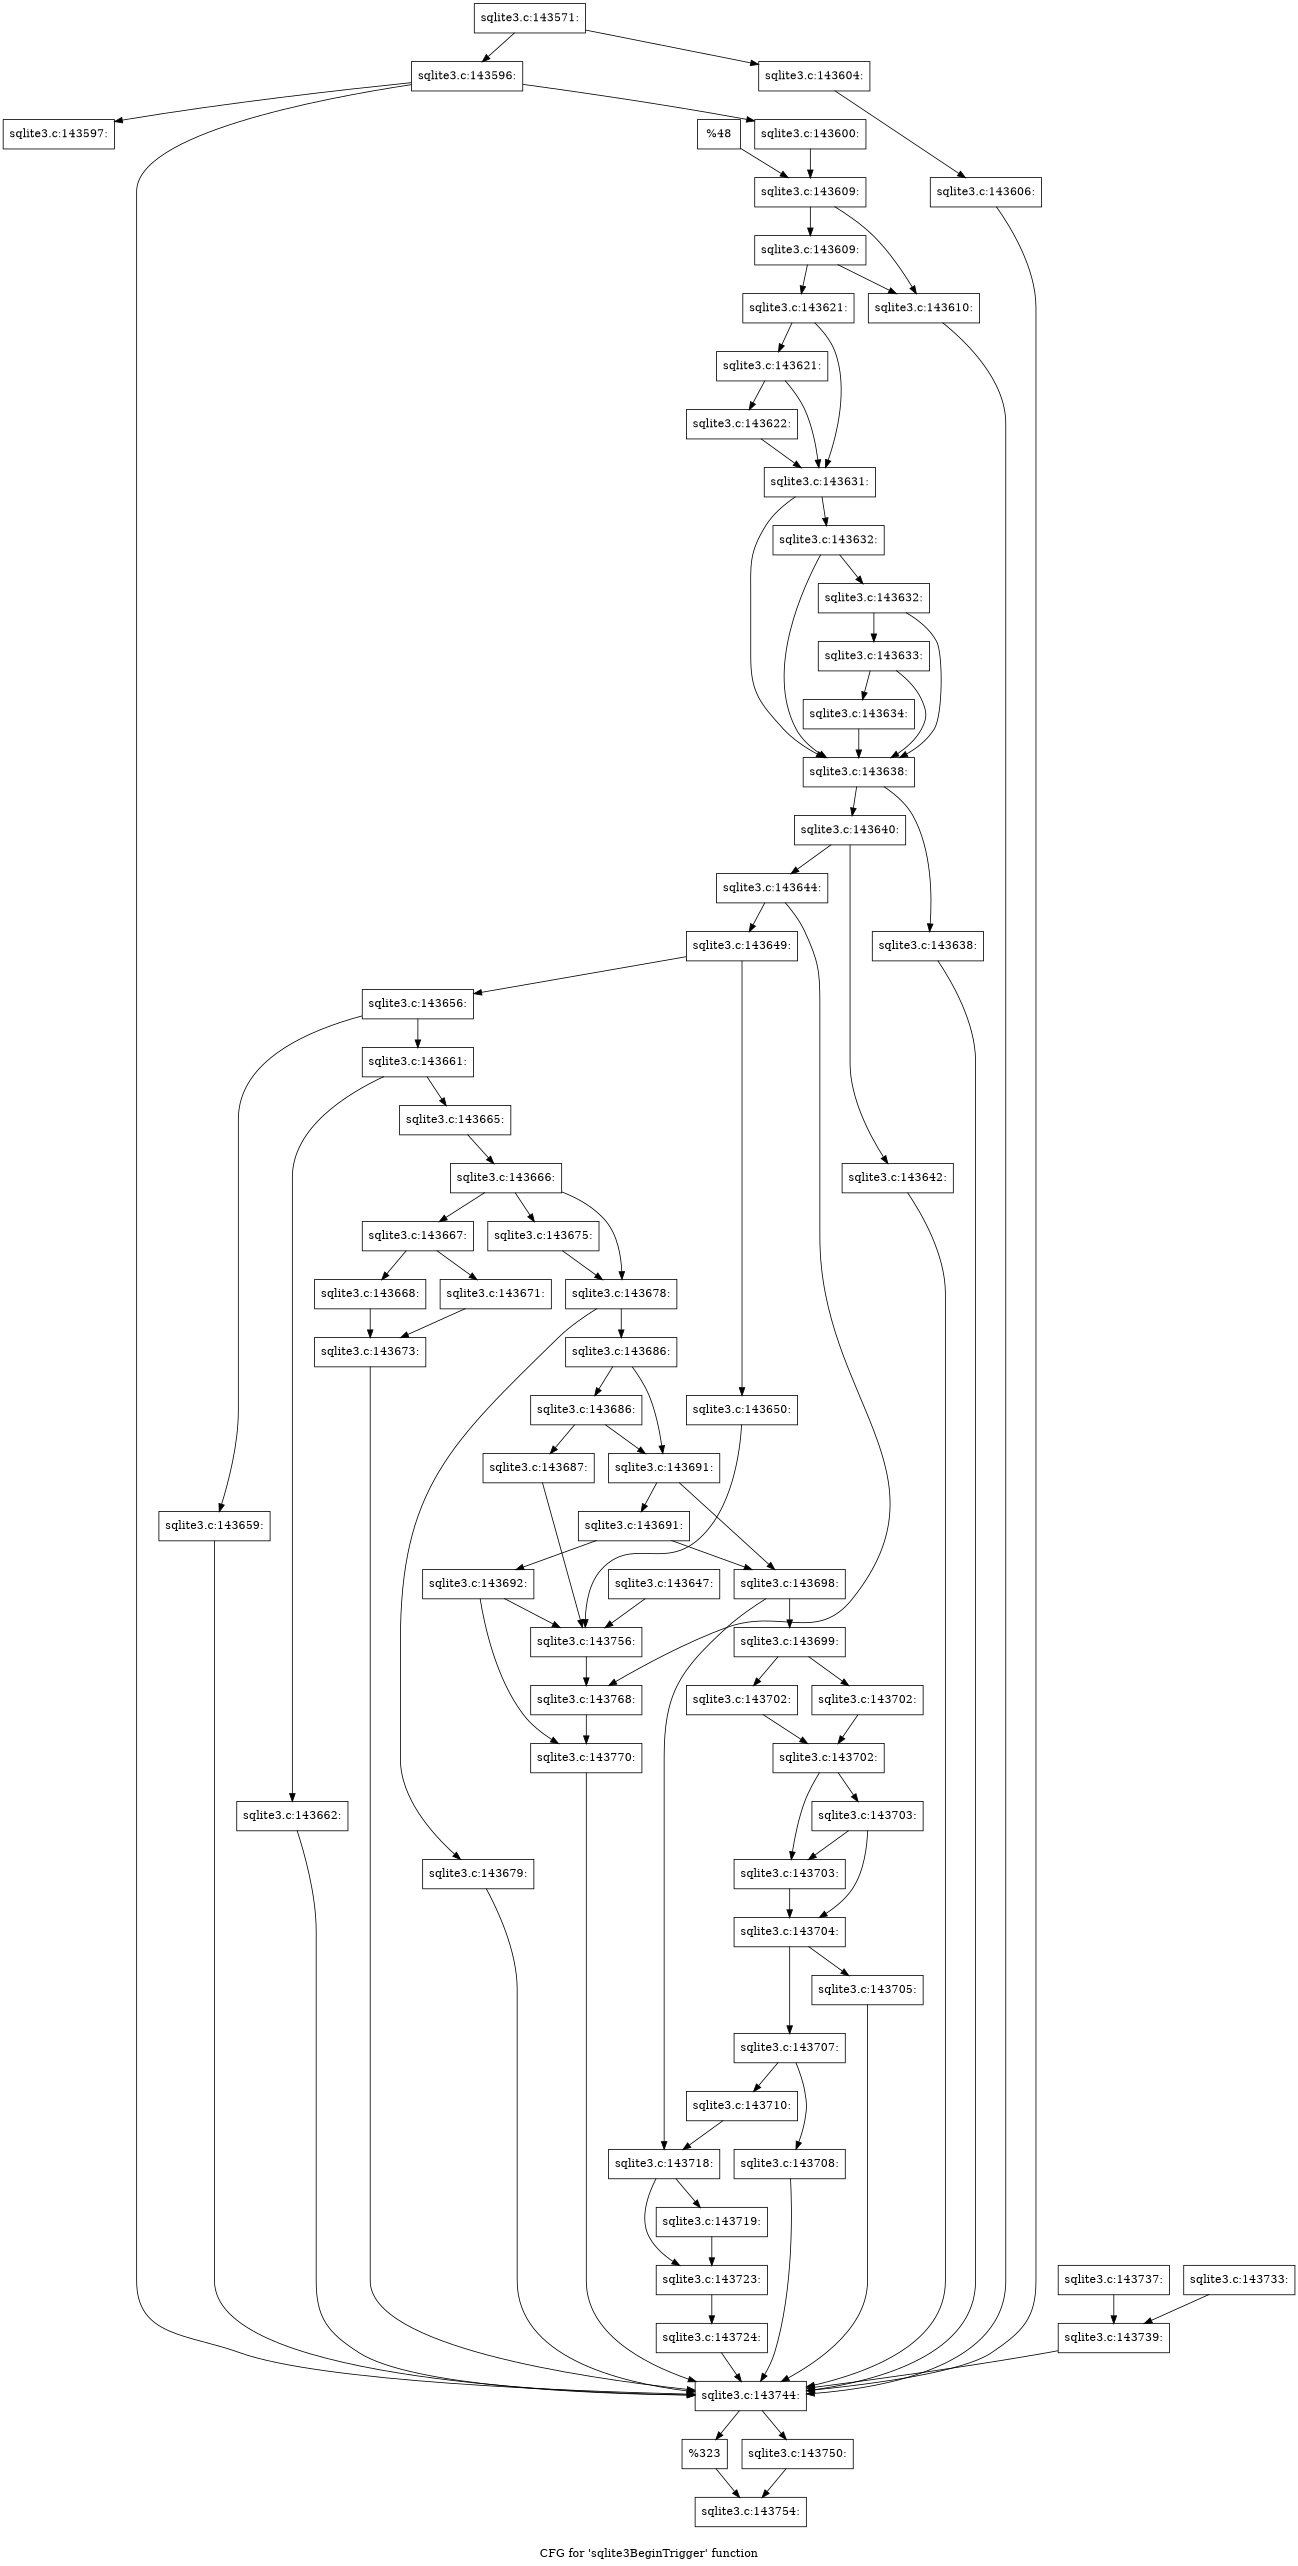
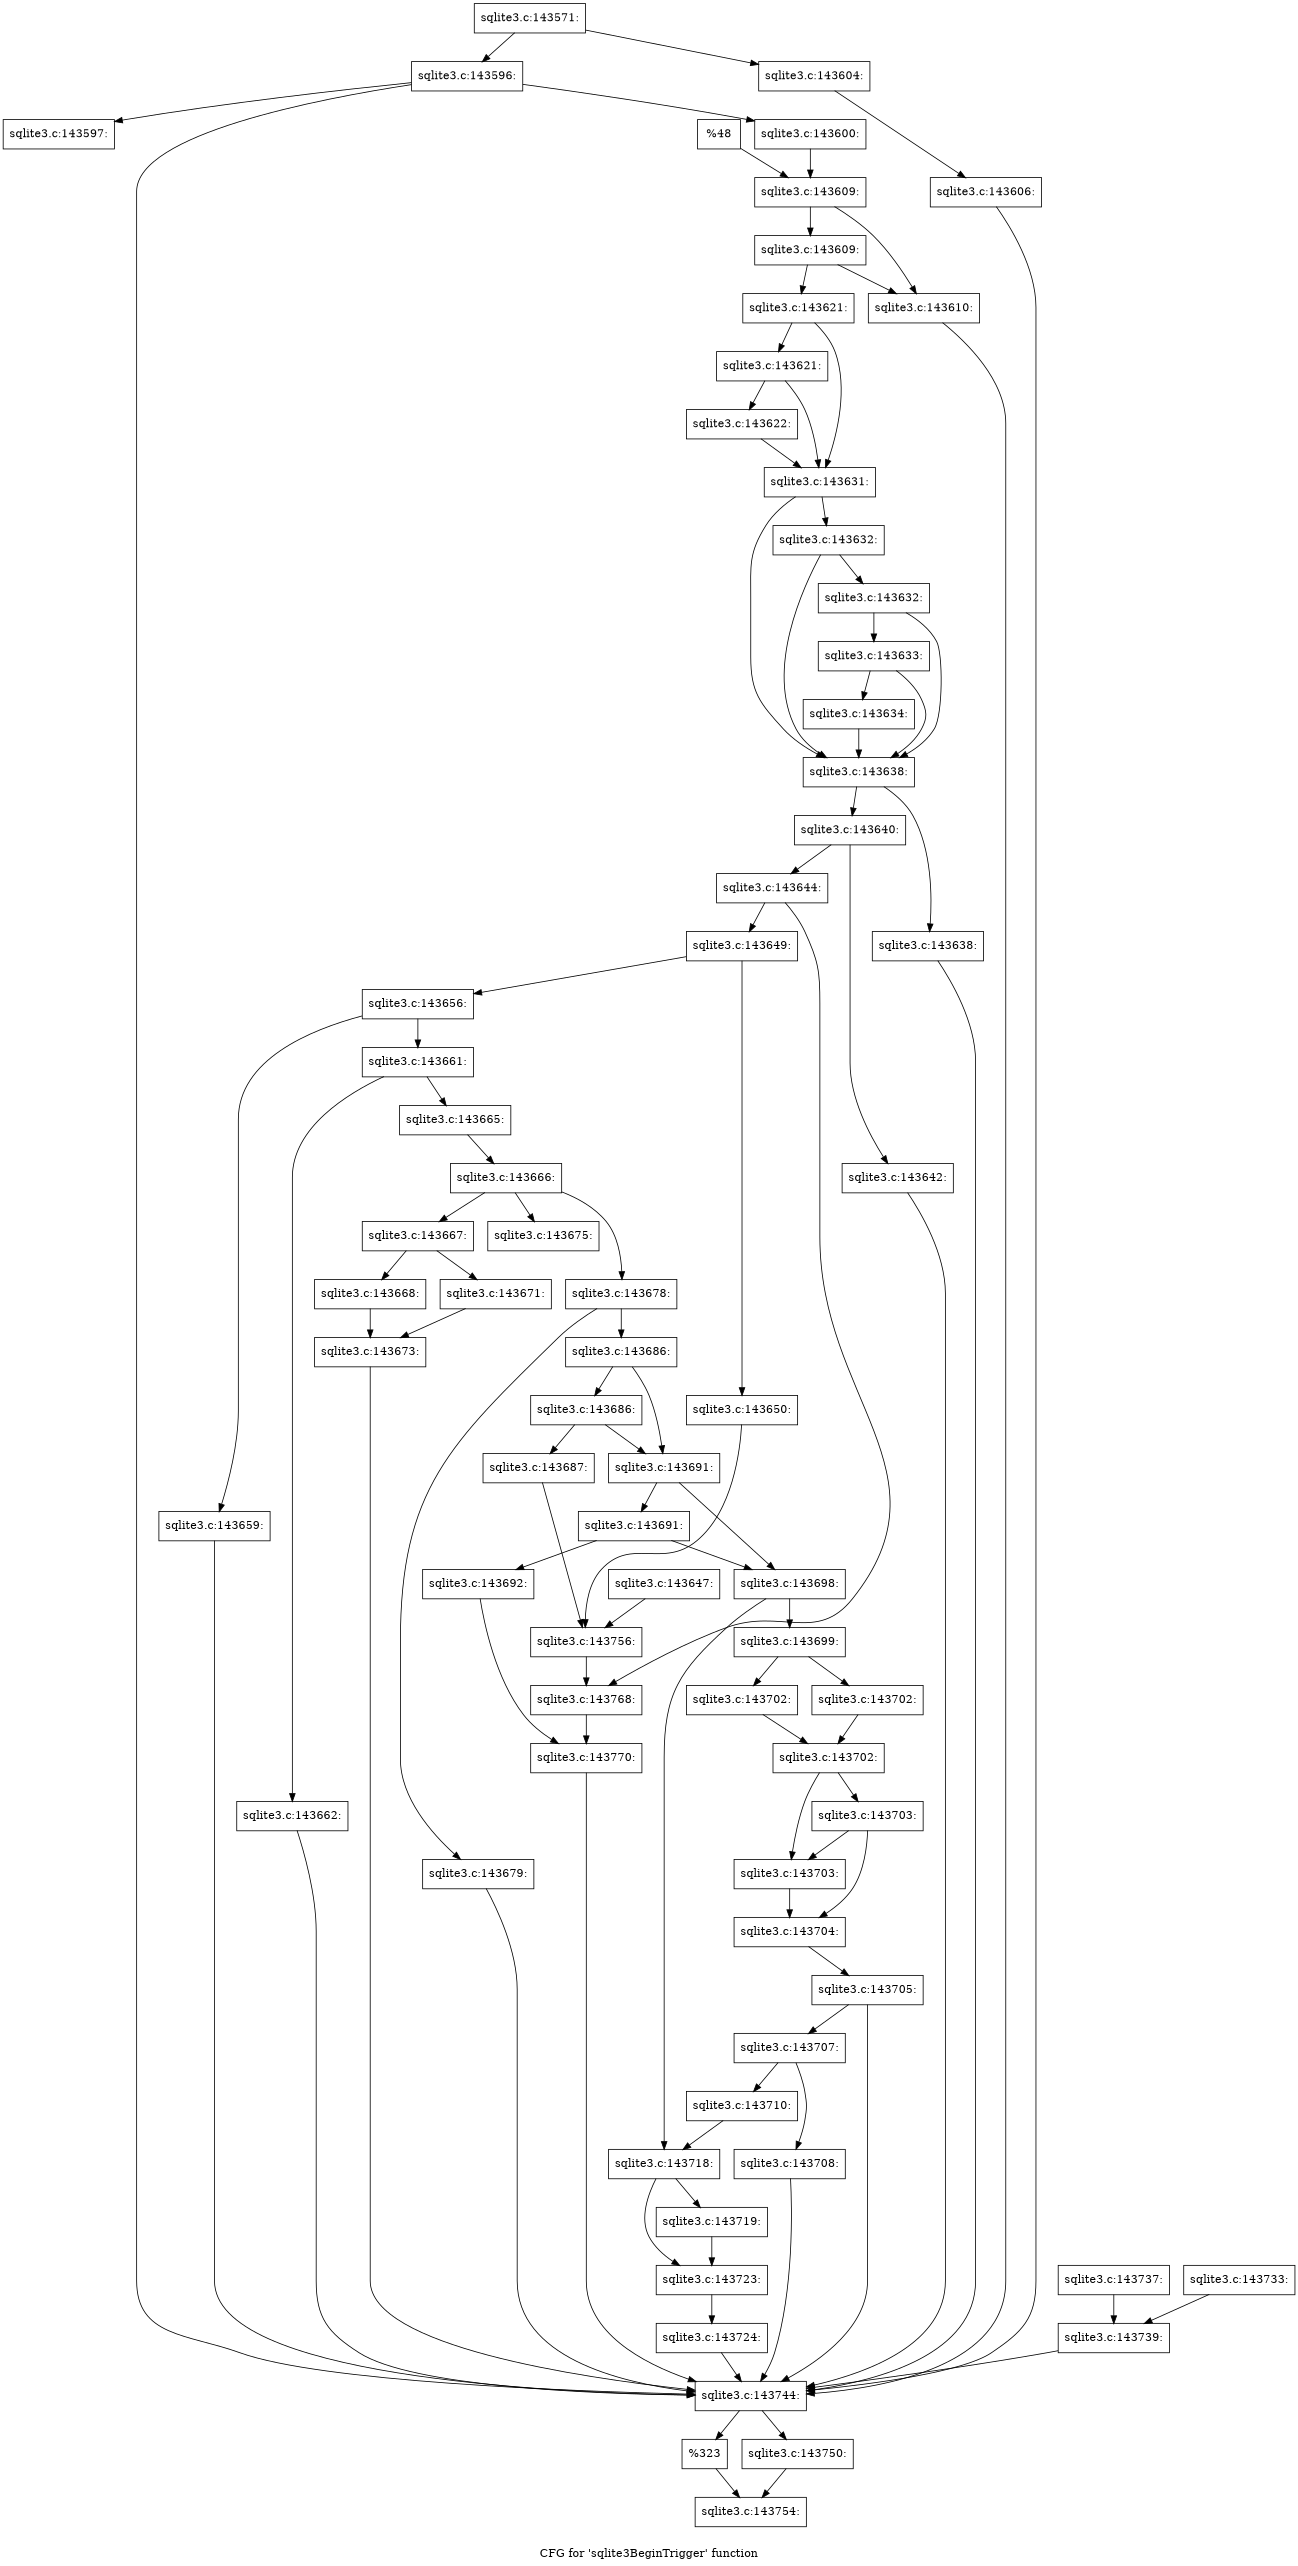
edge "sqlite3.c:143675:" -> "sqlite3.c:143678:": removed
edge "sqlite3.c:143692:" -> "sqlite3.c:143756:": removed
edge "sqlite3.c:143704:" -> "sqlite3.c:143707:": now "sqlite3.c:143705:" -> "sqlite3.c:143707:"
